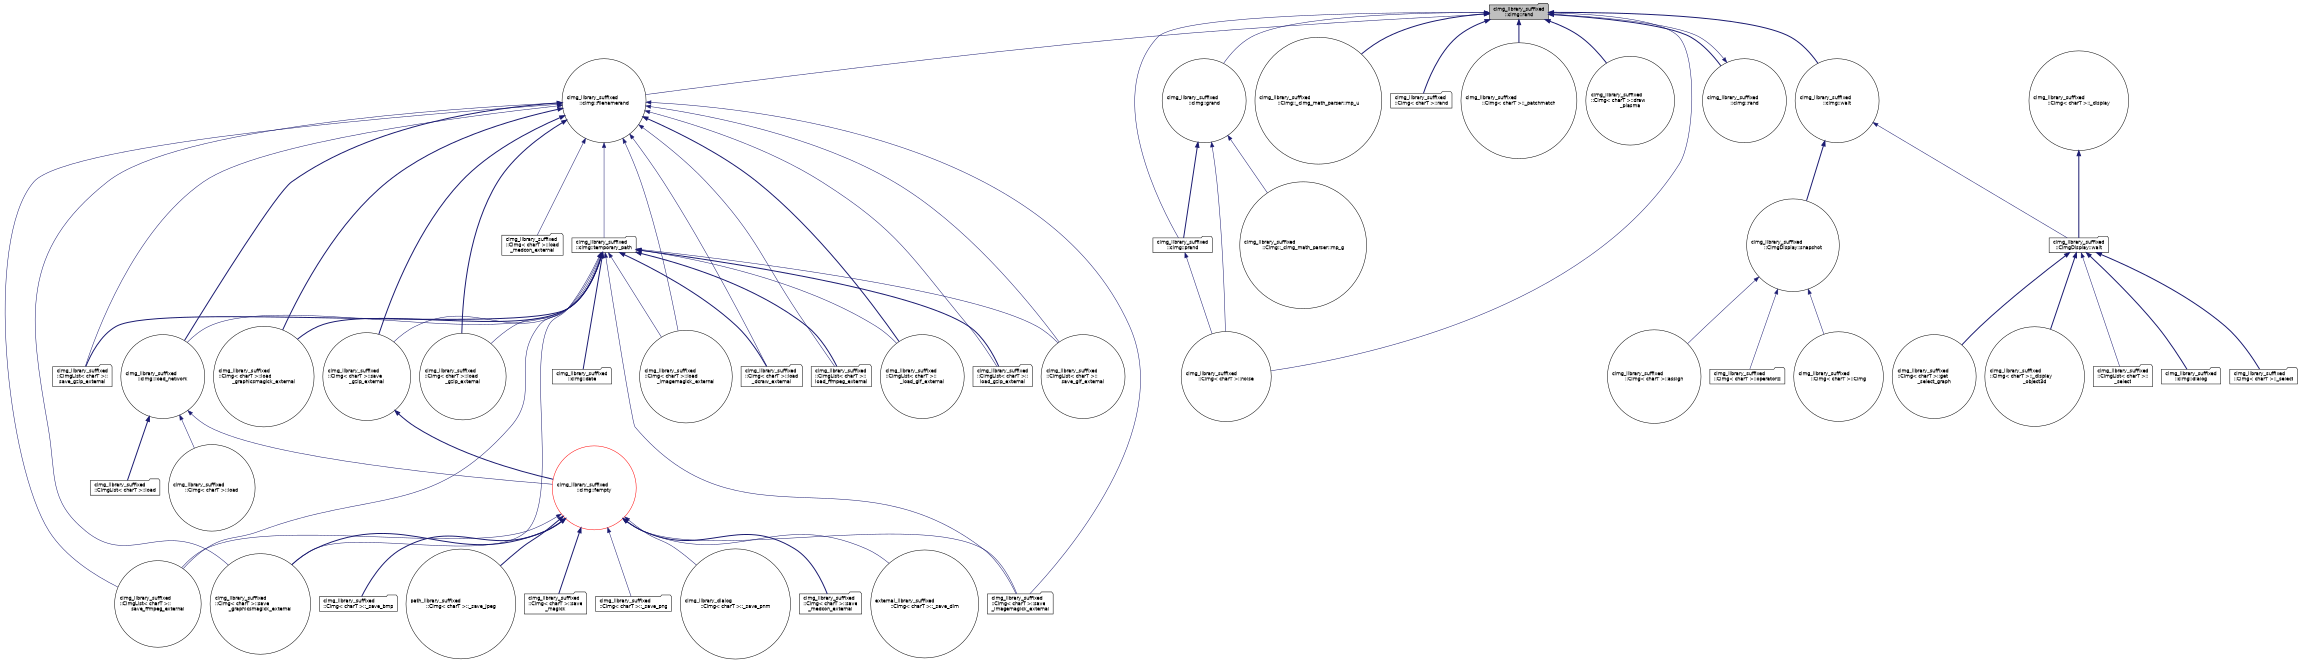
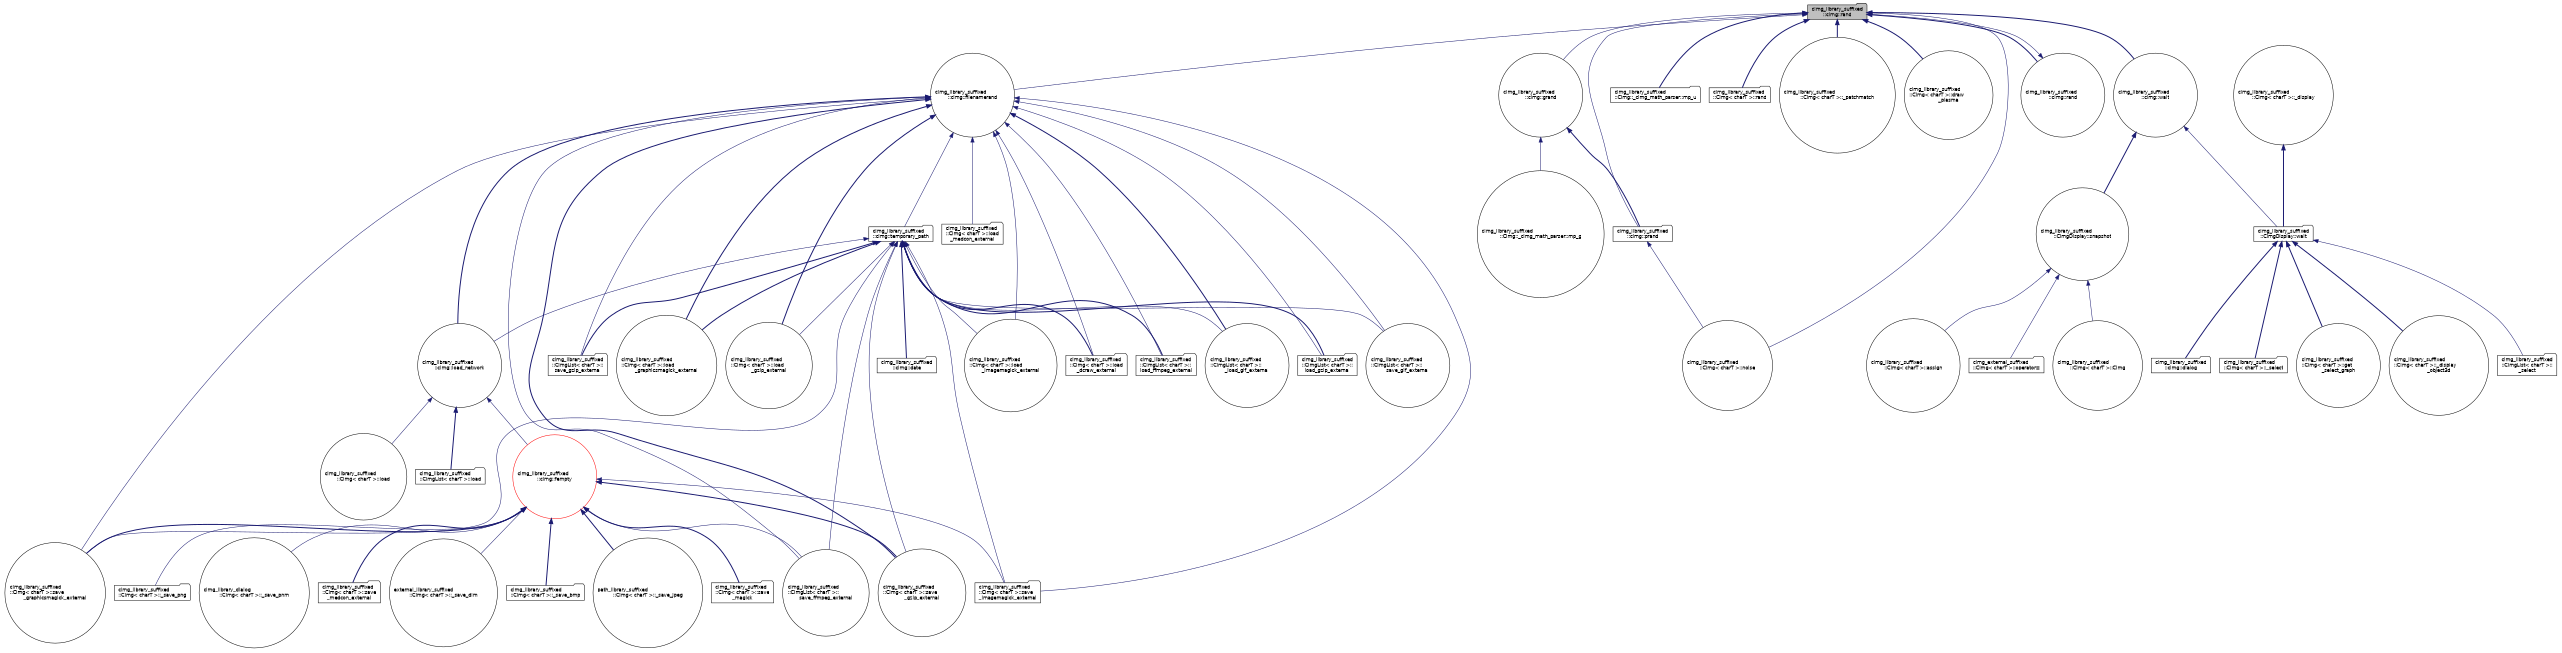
node "cimg_library_suffixed ::CImg::_cimg_math_parser::mp_u": shape circle -> folder
edge "cimg_library_suffixed ::CImg< charT >::noise" -> "cimg_library_suffixed ::cimg::grand": removed
node "cimg_library_suffixed ::CImg< charT >::operator=": label "cimg_library_suffixed ::CImg< charT >::operator=" -> "cimg_external_suffixed ::CImg< charT >::operator="
edge "cimg_library_suffixed ::cimg::fempty" -> "cimg_library_suffixed ::CImg< charT >::save _gzip_external": reversed
